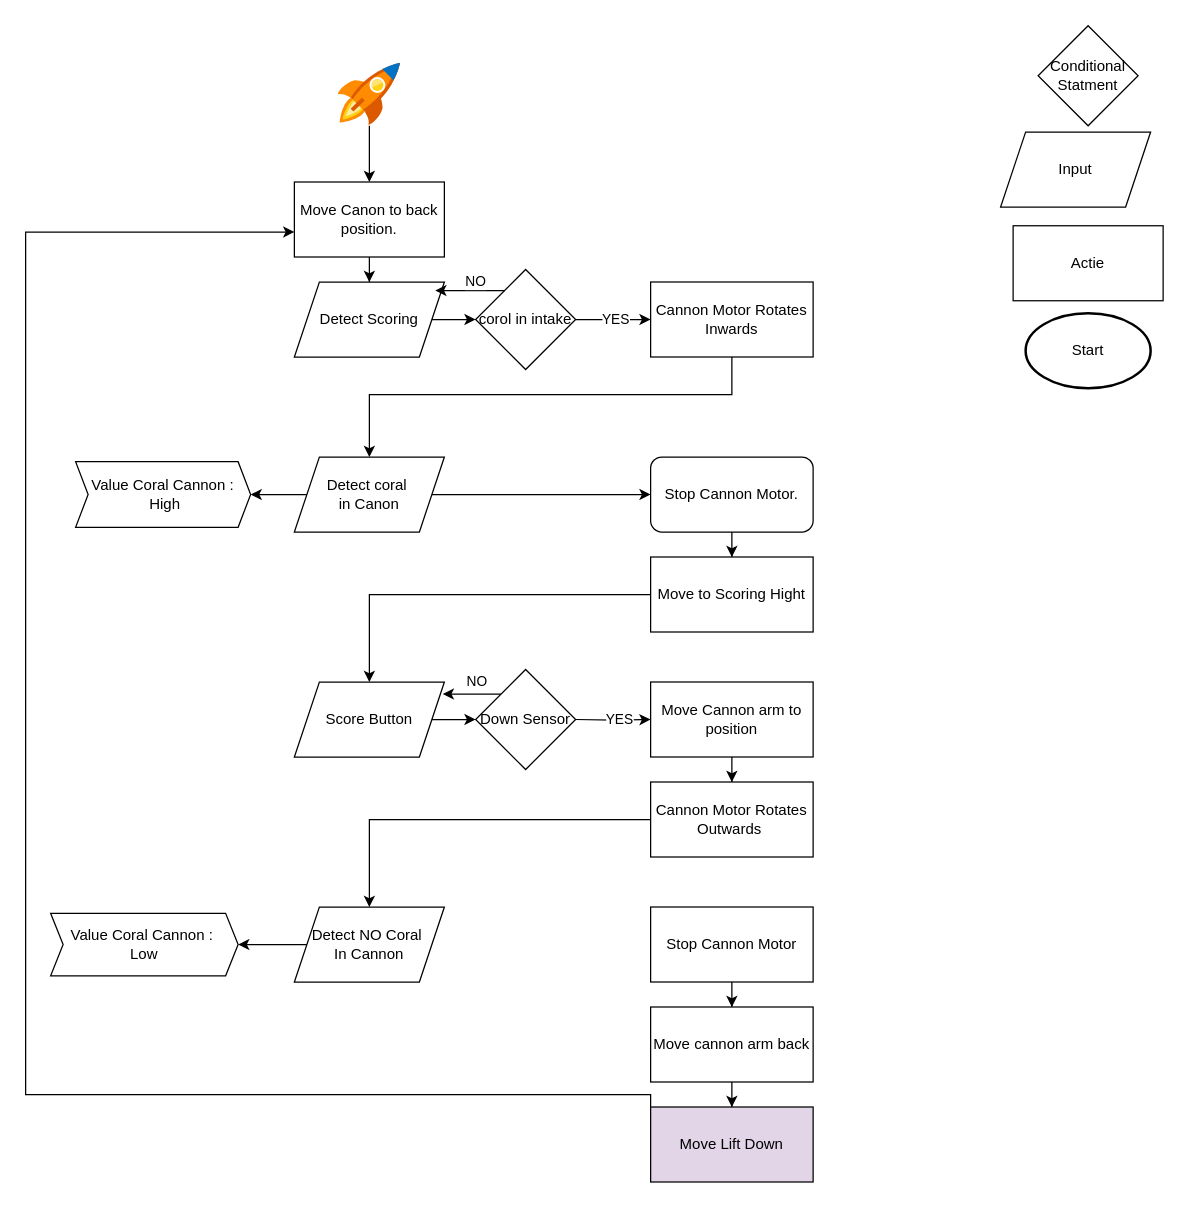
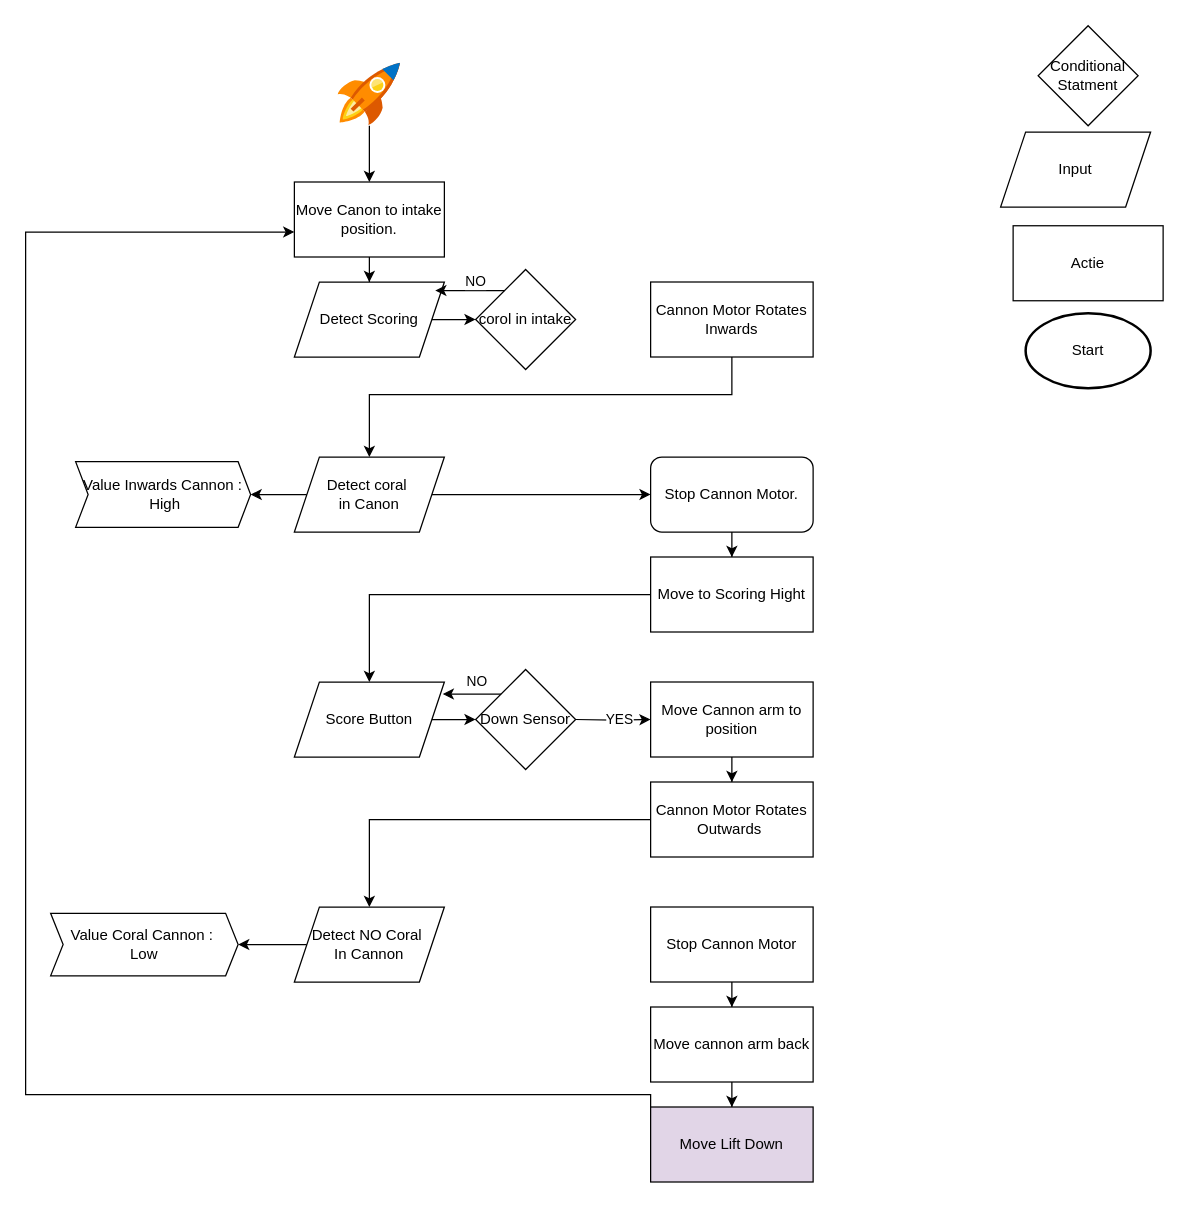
node "Move Canon to back position.": label "Move Canon to back position." -> "Move Canon to intake position."
edge "corol in intake" -> "Cannon Motor Rotates Inwards": removed, label "YES"
node "Value Coral Cannon : High": label "Value Coral Cannon : High" -> "Value Inwards Cannon : High"
